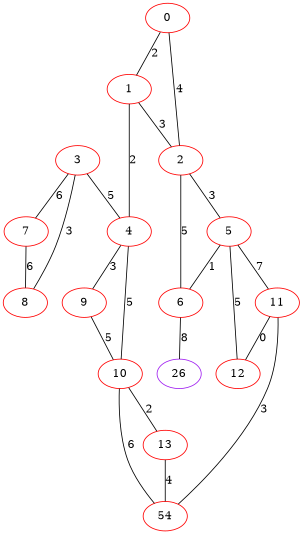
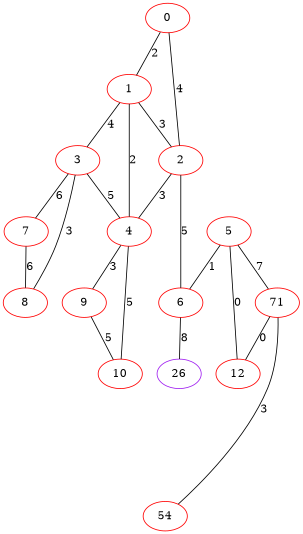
edge "1" -- "3": added, label "4"
edge "2" -- "5": now "2" -- "4"
edge "5" -- "12": label "5" -> "0"
node "11": label "11" -> "71"
node "13": removed
edge "10" -- "54": removed, label "6"
